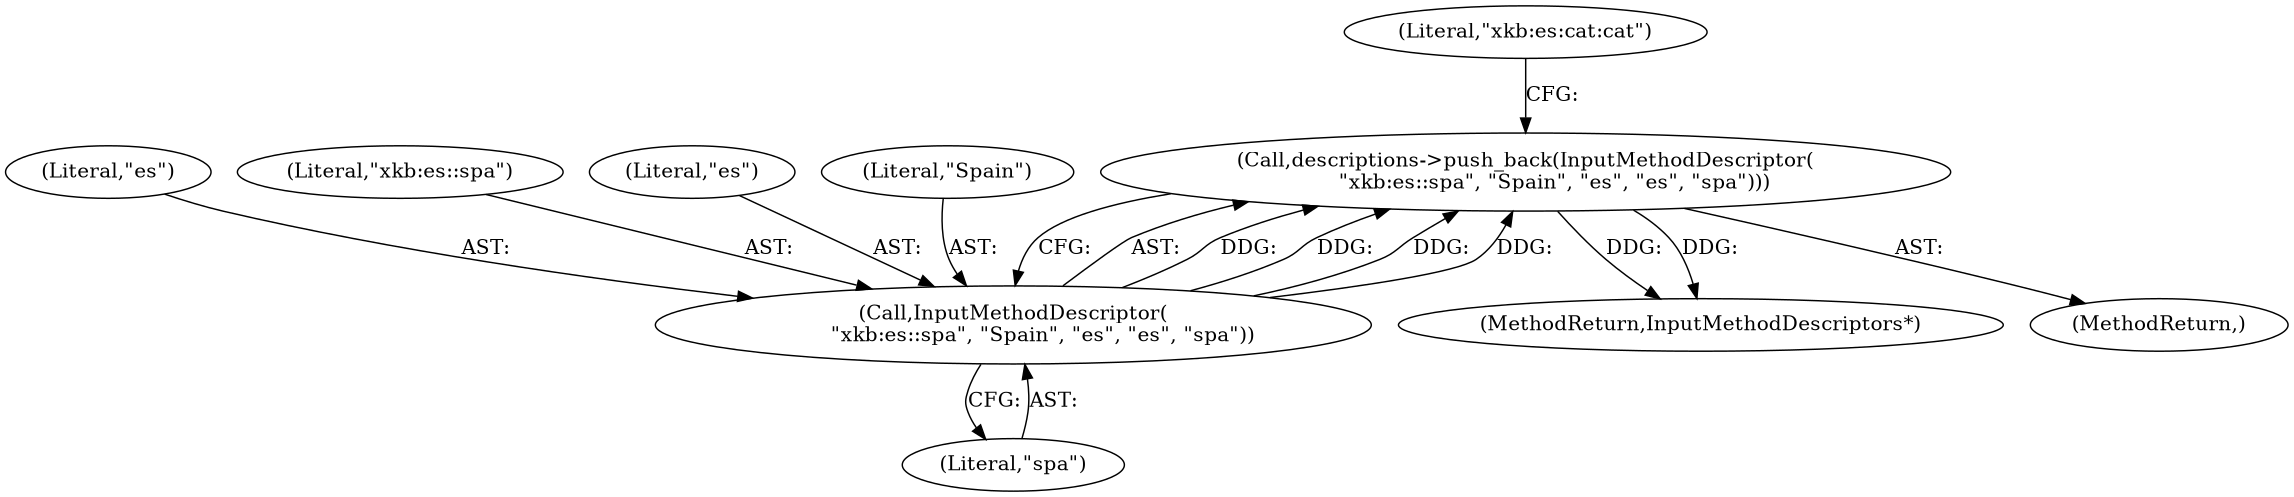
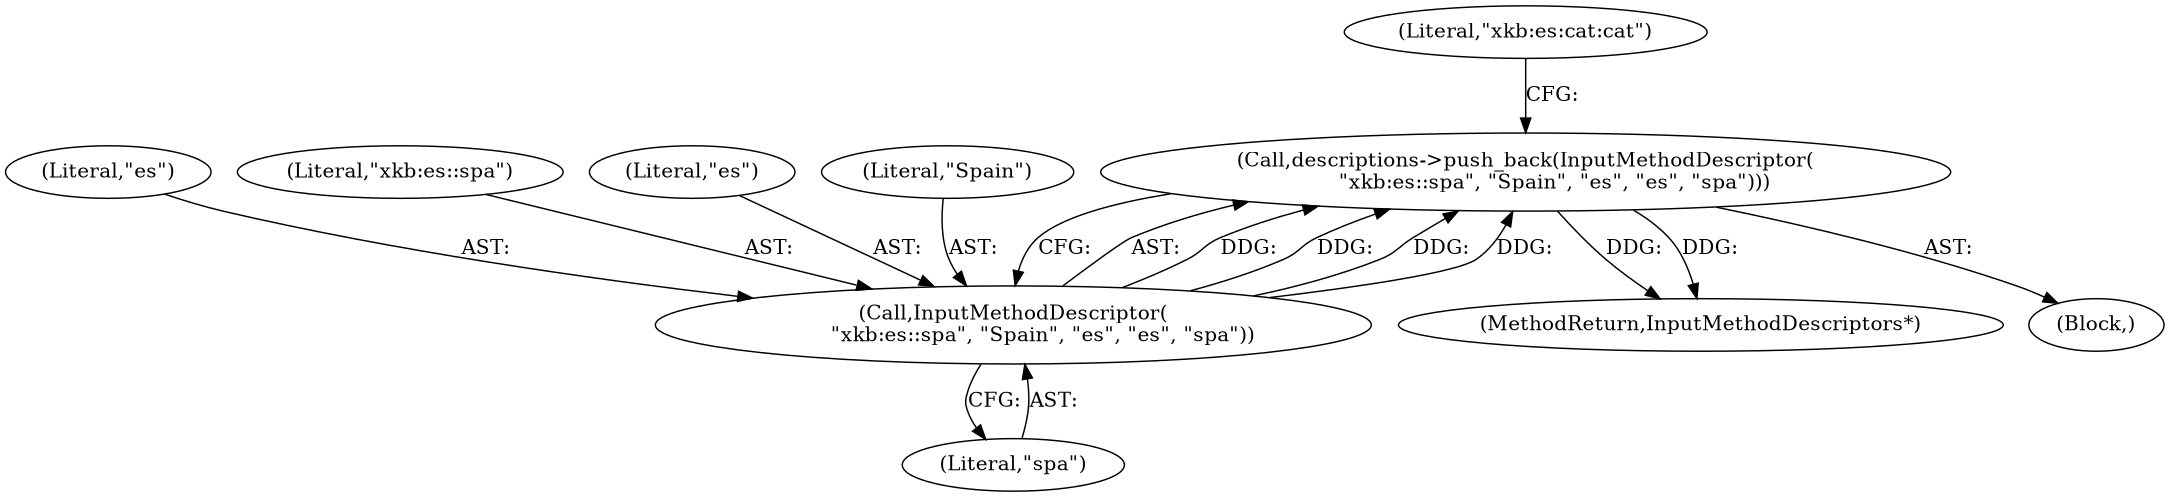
node "(MethodReturn,)": label "(MethodReturn,)" -> "(Block,)"
